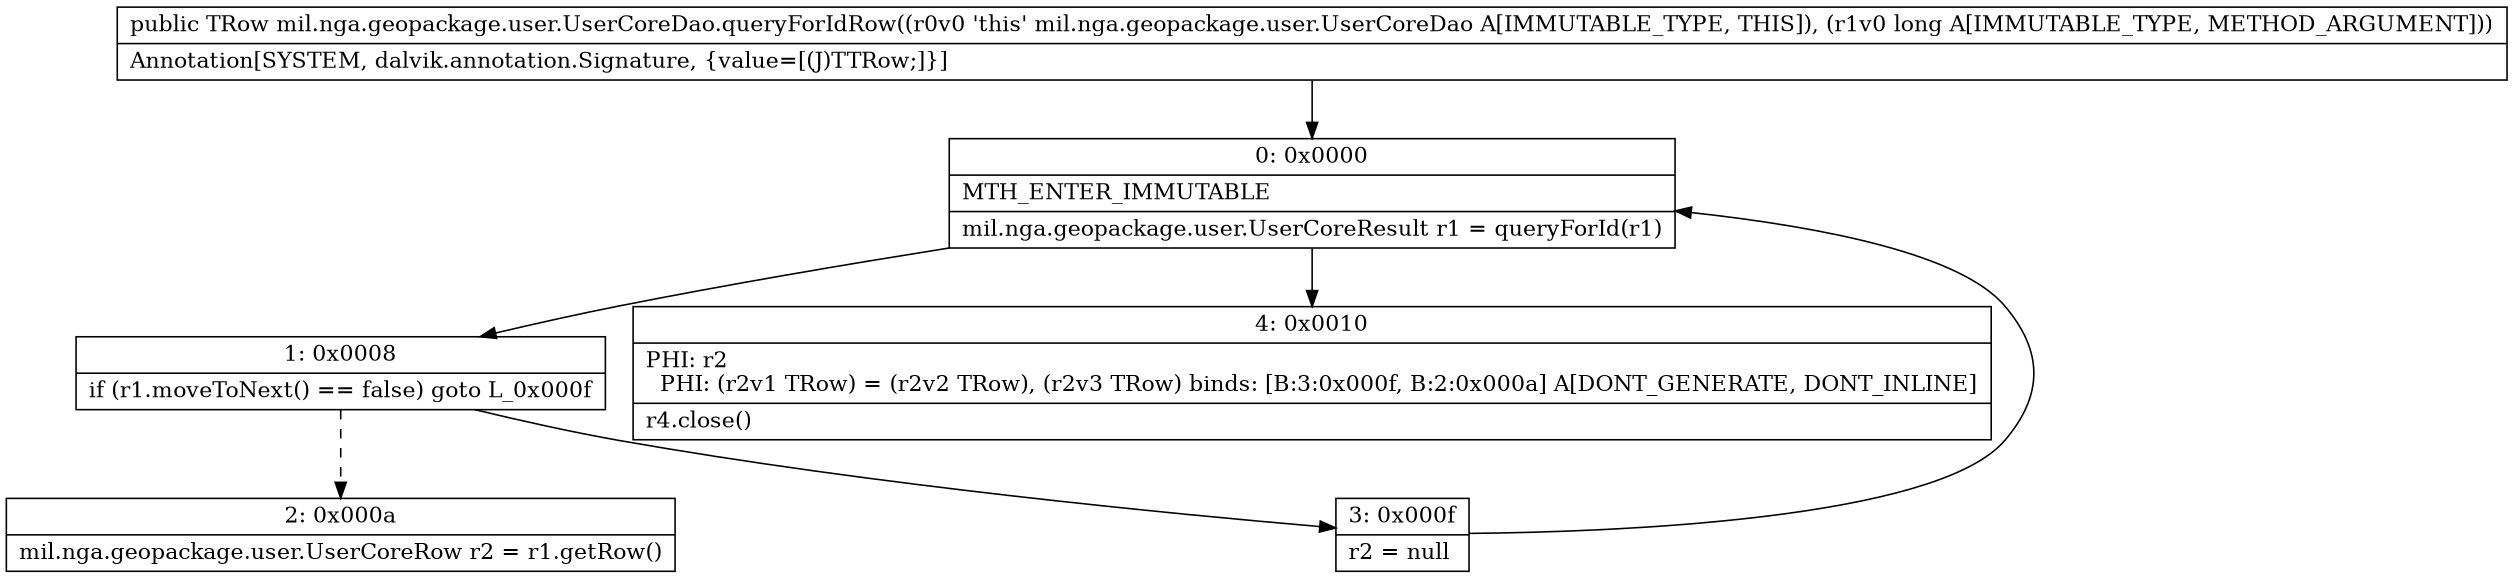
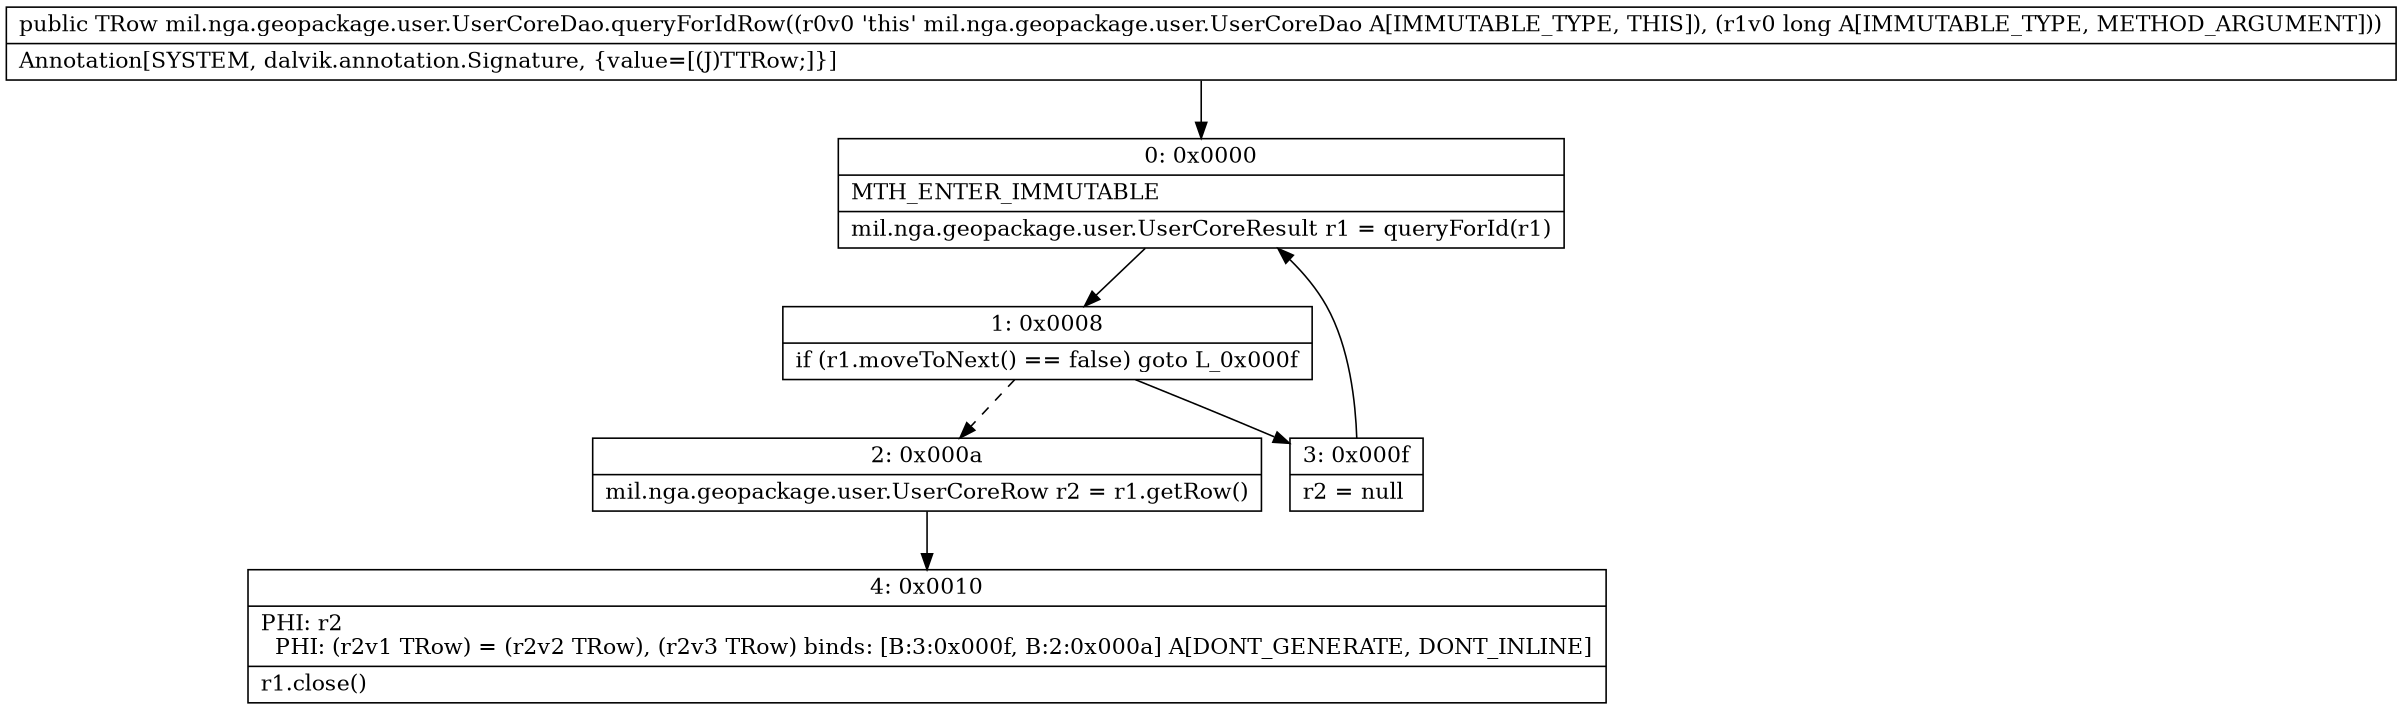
edge "0: 0x0000" -> "4: 0x0010": now "2: 0x000a" -> "4: 0x0010"
node "4: 0x0010": text "r4.close()" -> "r1.close()"
